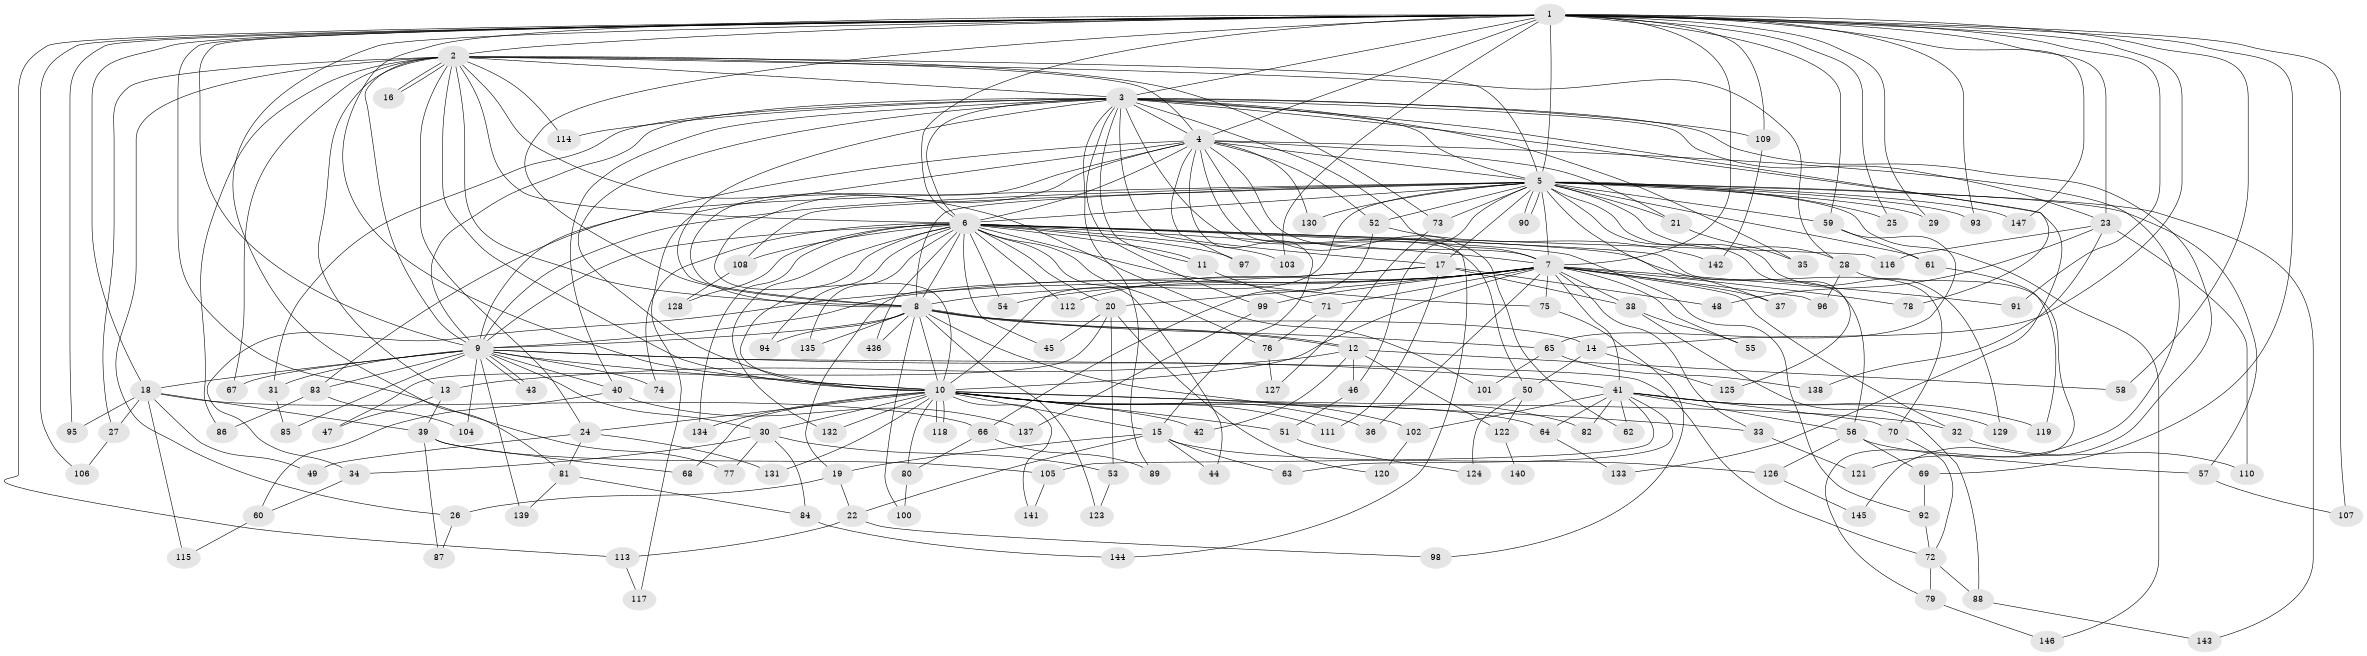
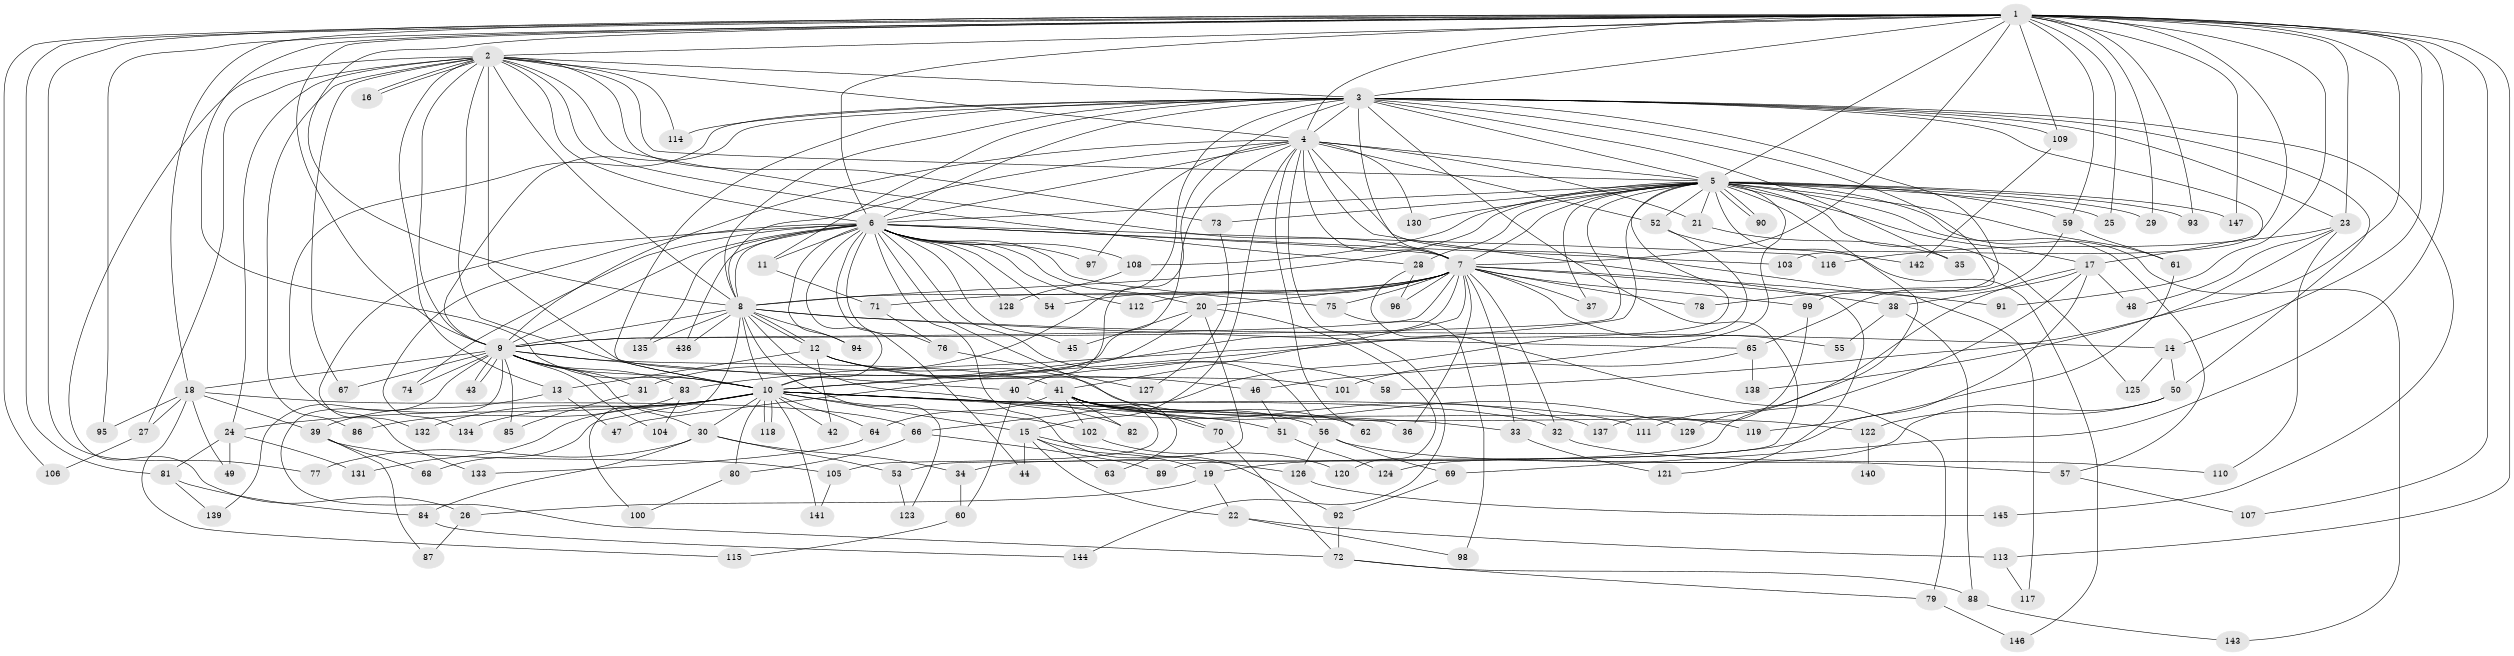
edge "2" -- "7": added
